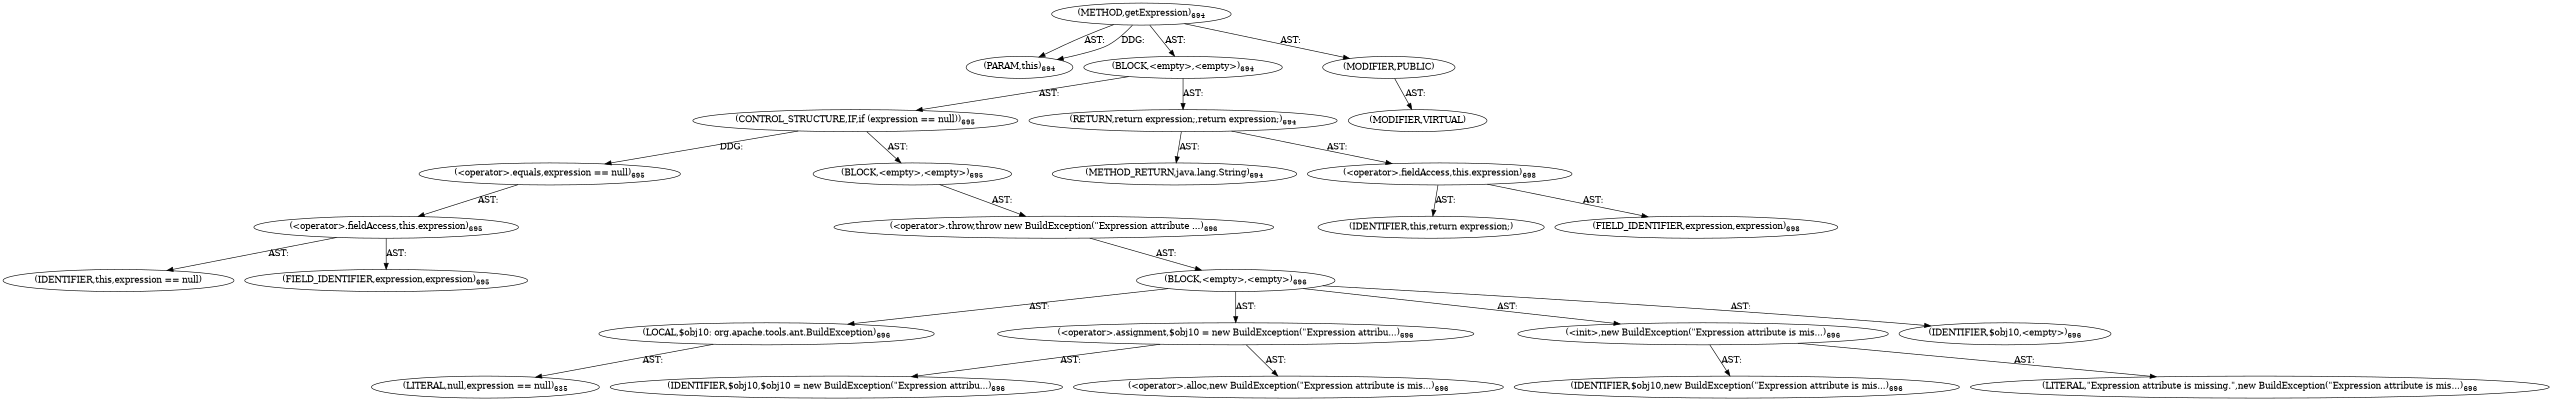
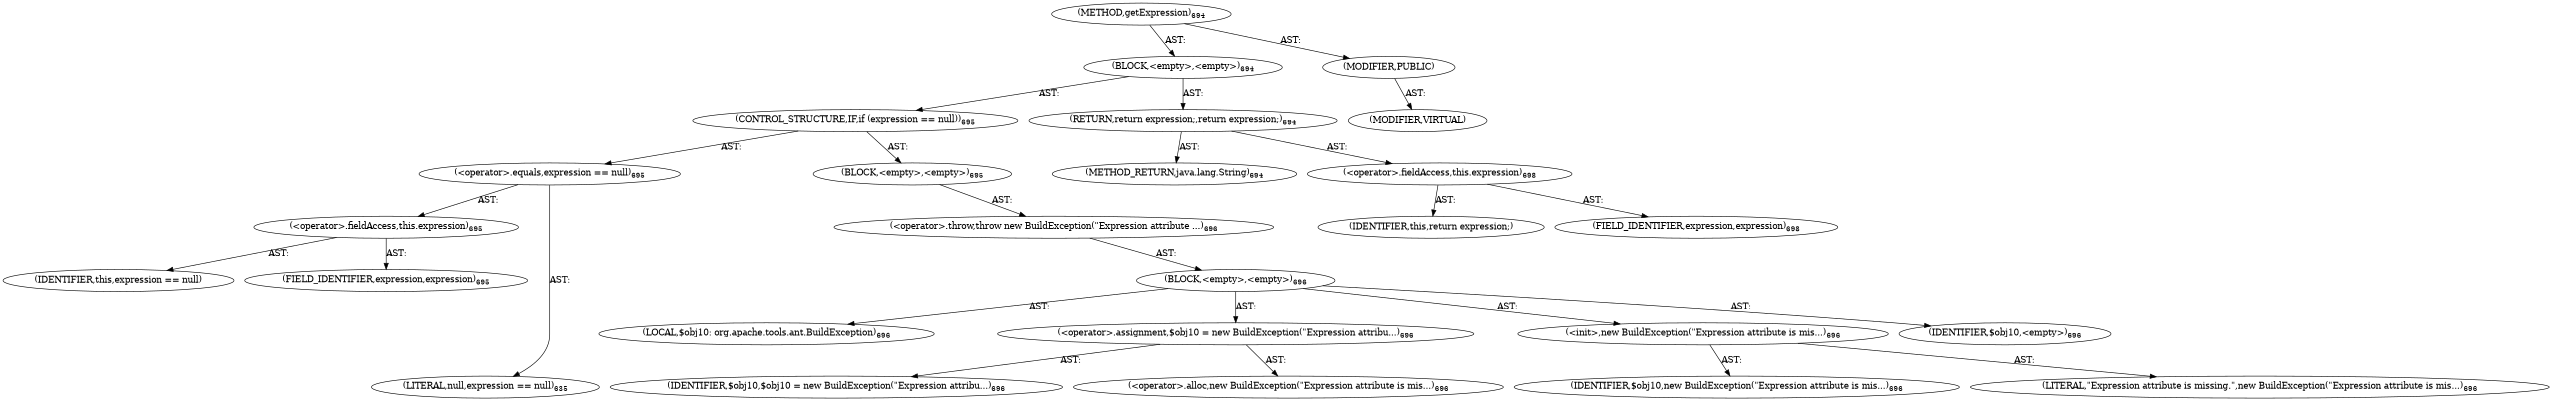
node "(PARAM,this)": removed
edge "(CONTROL_STRUCTURE,IF,if (expression == null))" -> "(<operator>.equals,expression == null)": label "DDG: " -> "AST: "
edge "(LOCAL,$obj10: org.apache.tools.ant.BuildException)" -> "(LITERAL,null,expression == null)": now "(<operator>.equals,expression == null)" -> "(LITERAL,null,expression == null)"
